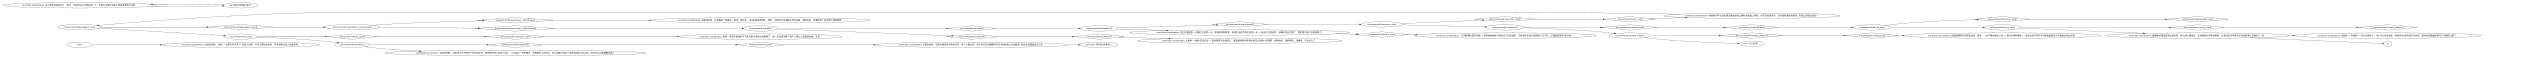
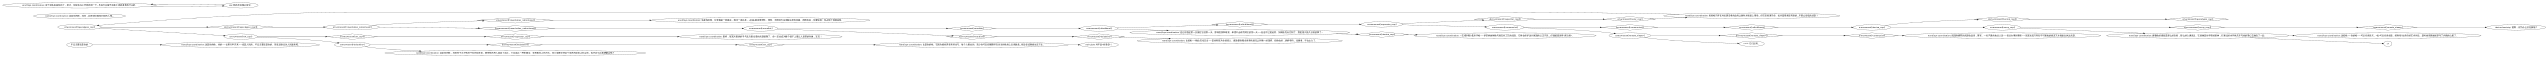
node "Hand/Eye Coordination: 这是你的枪。现在，如果我们能找到你的人格…": added
node "Electrochemistry: 是啊，你为什么没在抽烟？": added
node "input": label "input" -> "不过主要还是你的"
